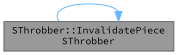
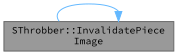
node "SThrobber::InvalidatePiece SThrobber": label "SThrobber::InvalidatePiece SThrobber" -> "SThrobber::InvalidatePiece Image"
